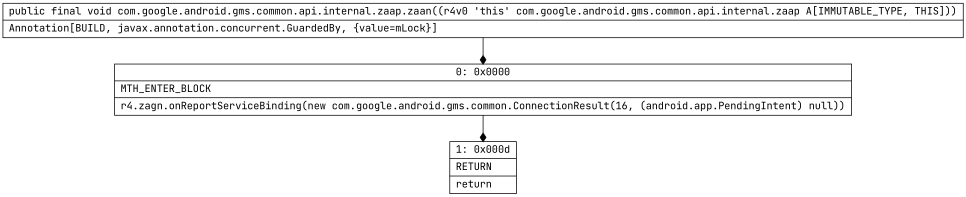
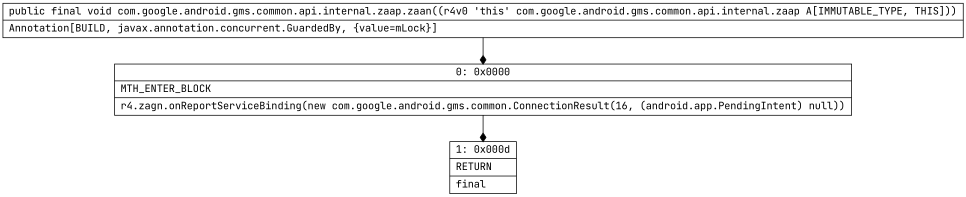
node "1: 0x000d": text "return" -> "final"
